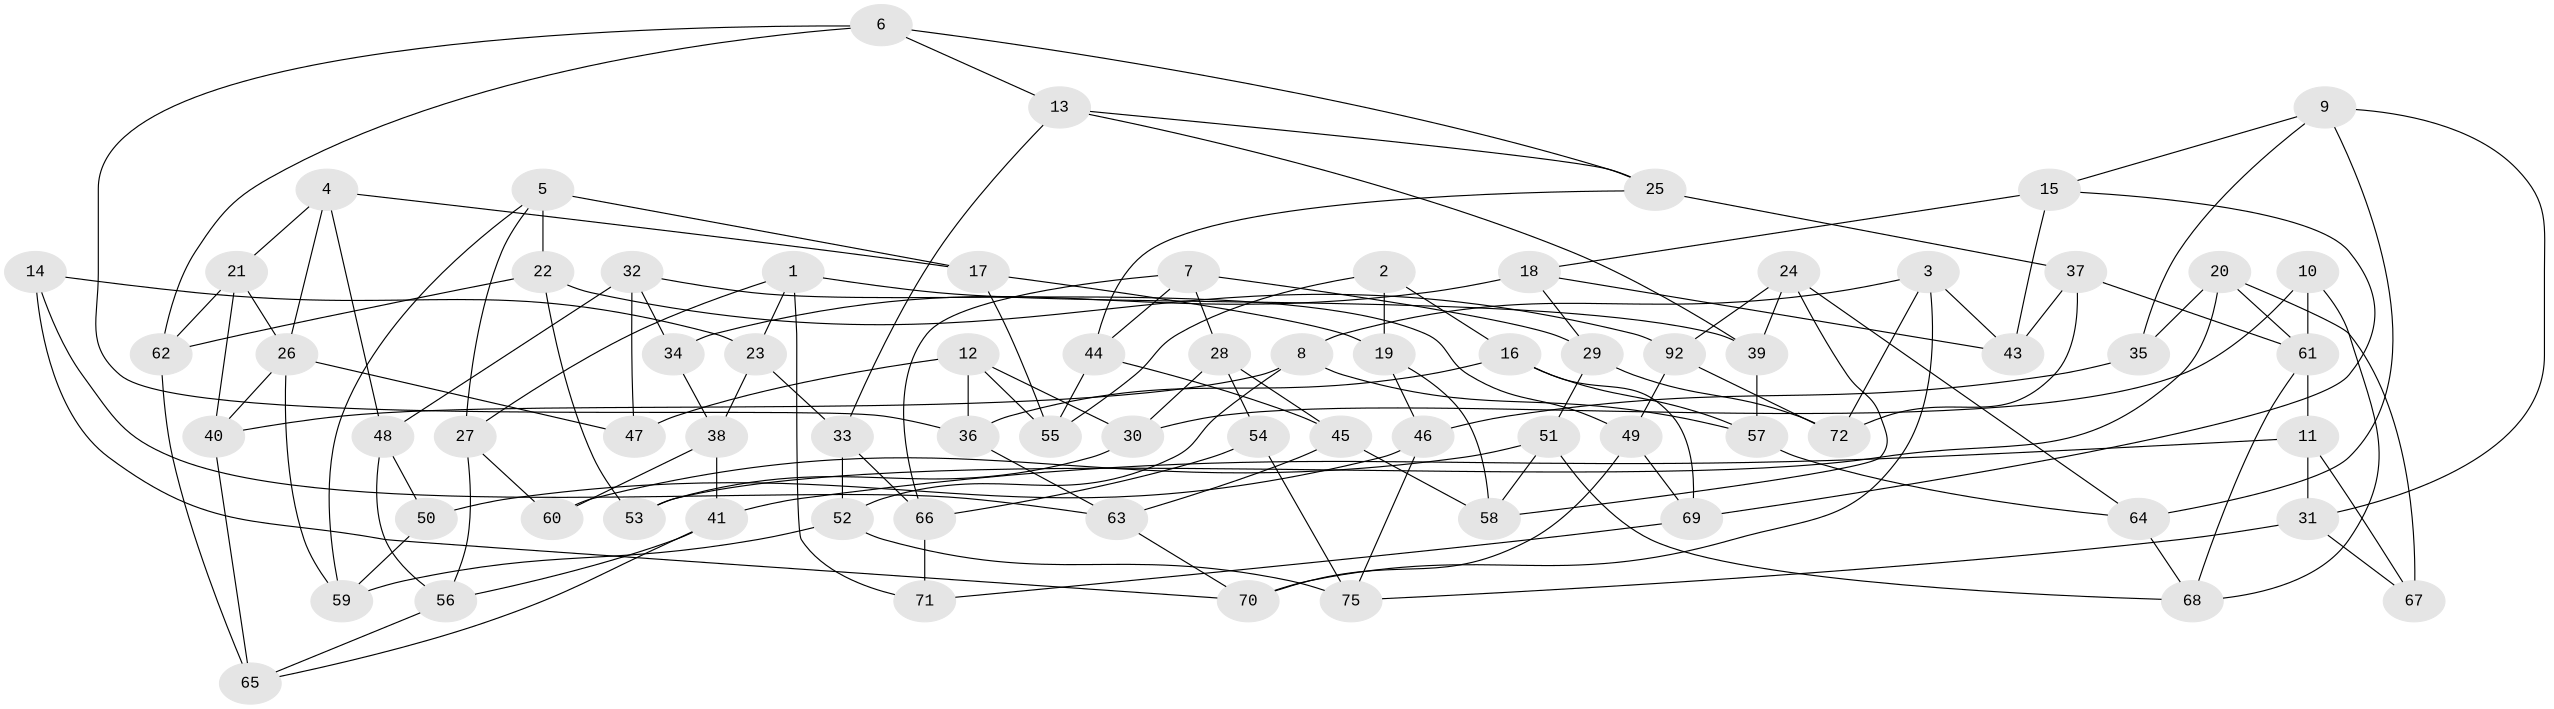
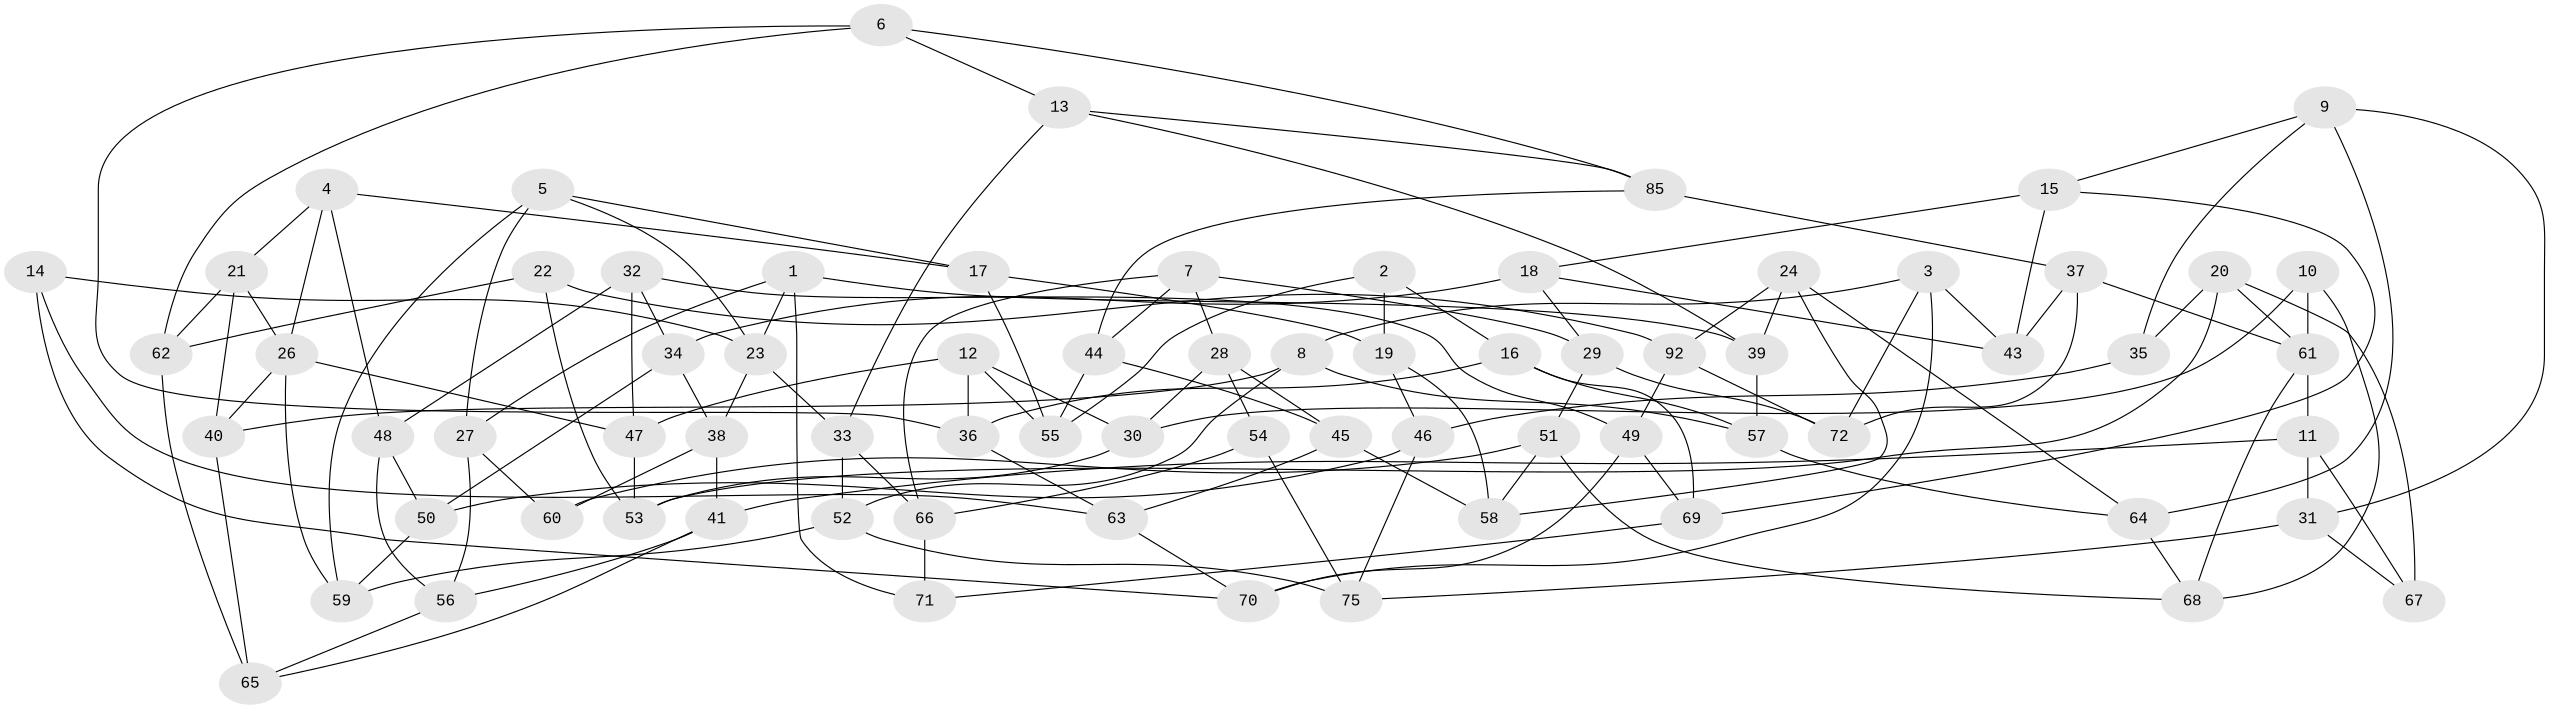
node "25": label "25" -> "85"
edge "5" -- "22": now "5" -- "23"
edge "34" -- "50": added
edge "47" -- "53": added
